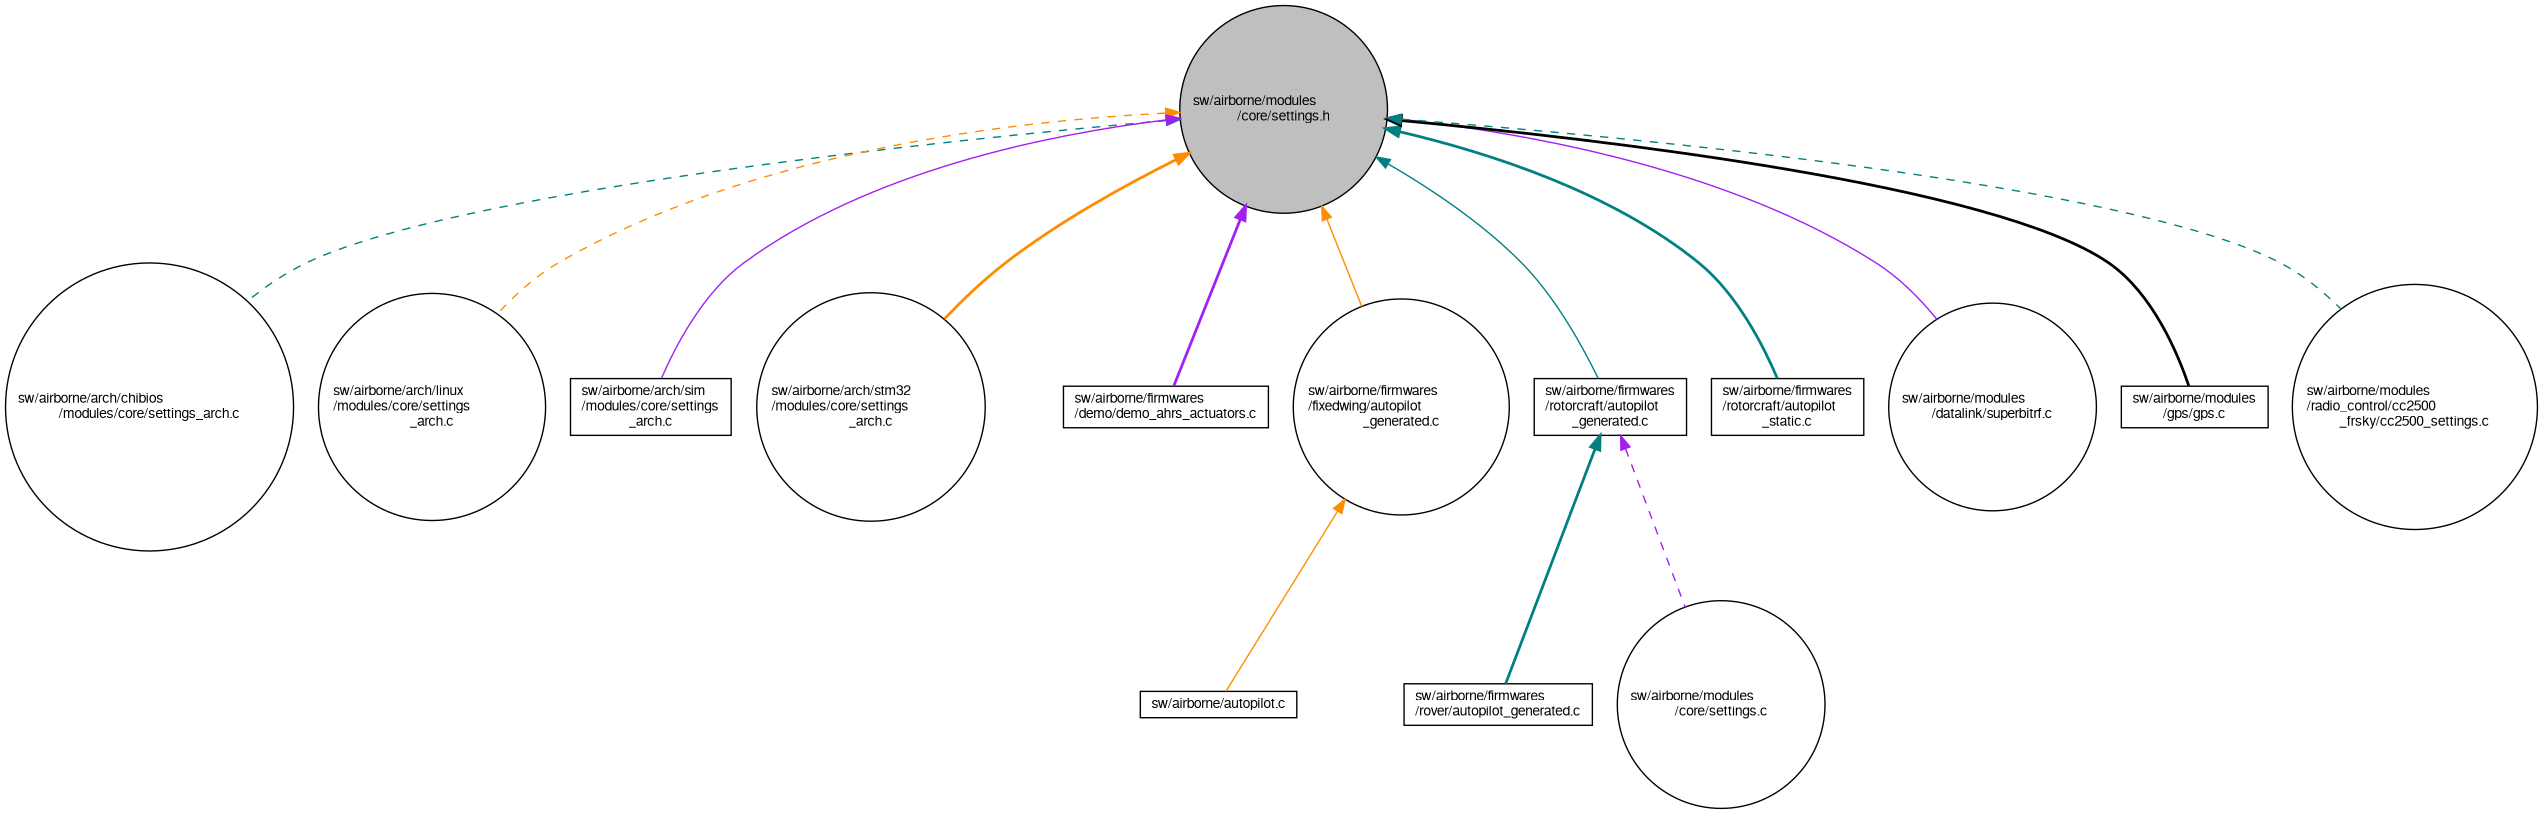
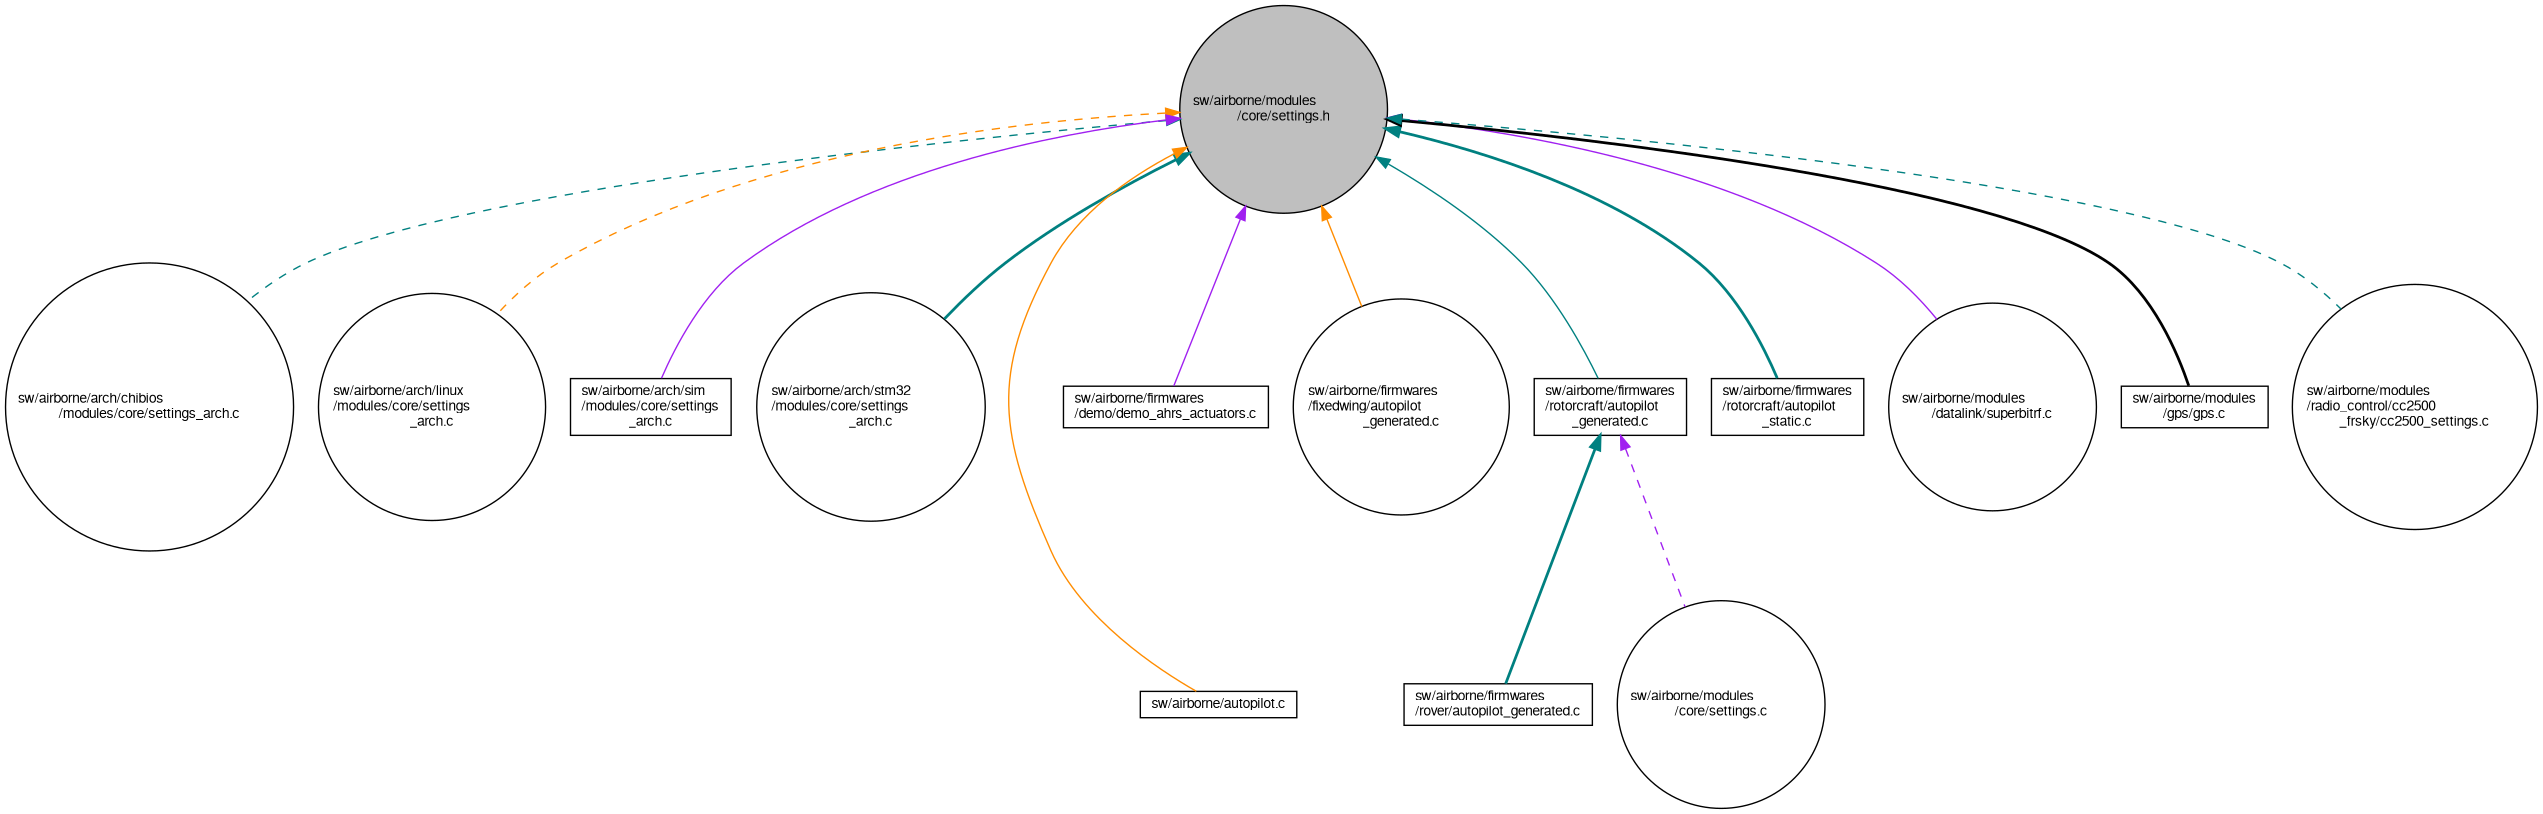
edge "sw/airborne/arch/stm32 /modules/core/settings _arch.c" -> "sw/airborne/modules /core/settings.h": color darkorange -> teal
edge "sw/airborne/firmwares /demo/demo_ahrs_actuators.c" -> "sw/airborne/modules /core/settings.h": style bold -> solid
edge "sw/airborne/autopilot.c" -> "sw/airborne/firmwares /fixedwing/autopilot _generated.c": now "sw/airborne/autopilot.c" -> "sw/airborne/modules /core/settings.h"
